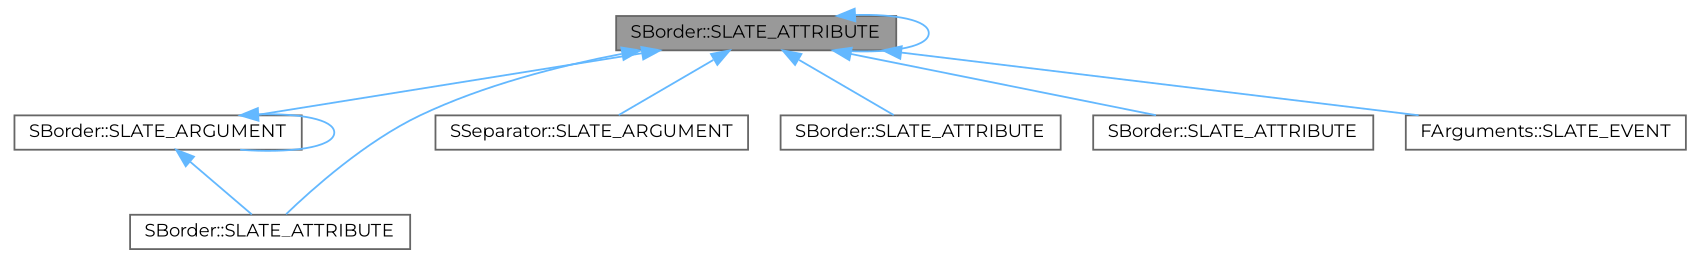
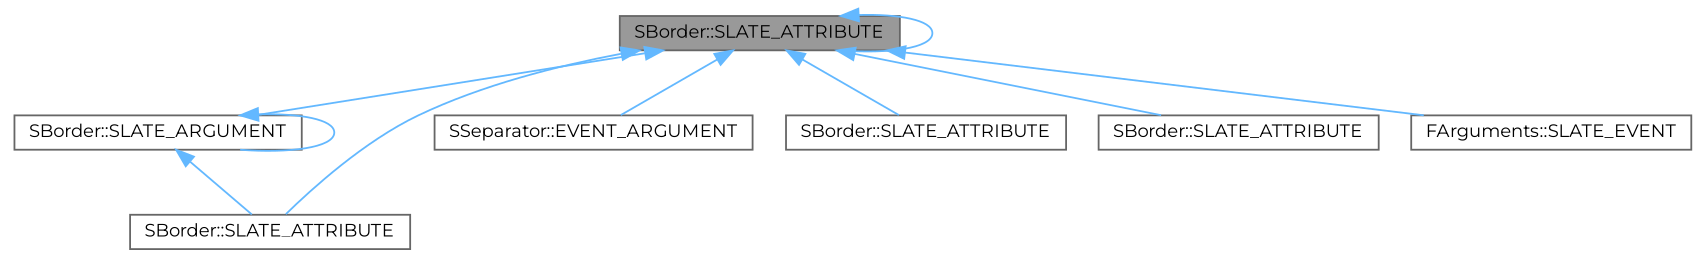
node "SSeparator::SLATE_ARGUMENT": label "SSeparator::SLATE_ARGUMENT" -> "SSeparator::EVENT_ARGUMENT"
